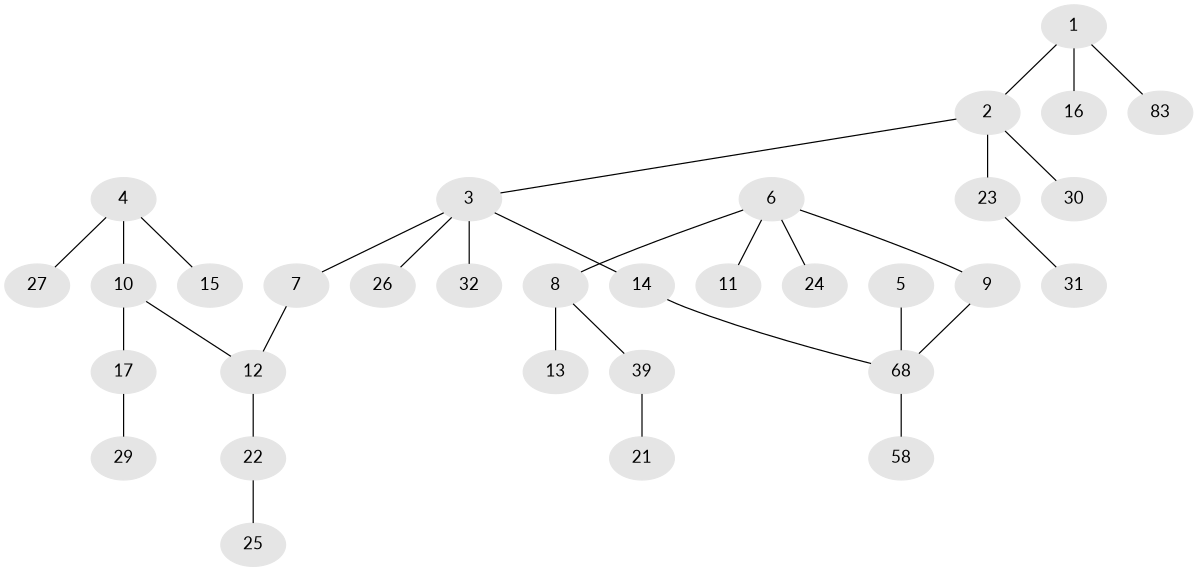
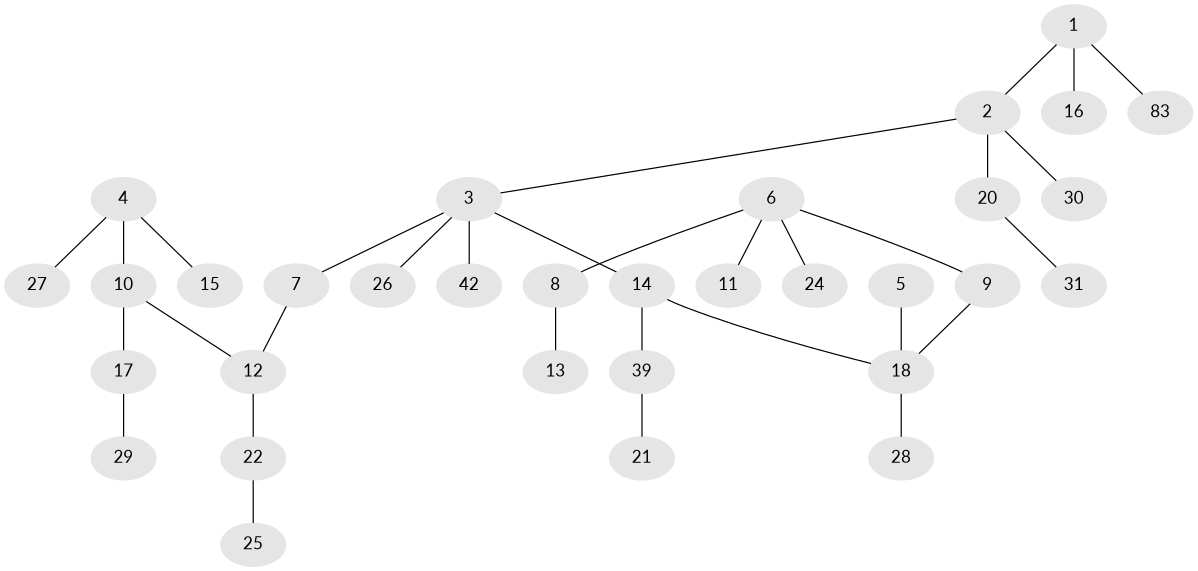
node "23": label "23" -> "20"
node "32": label "32" -> "42"
edge "8" -- "39": now "14" -- "39"
node "68": label "68" -> "18"
node "58": label "58" -> "28"
